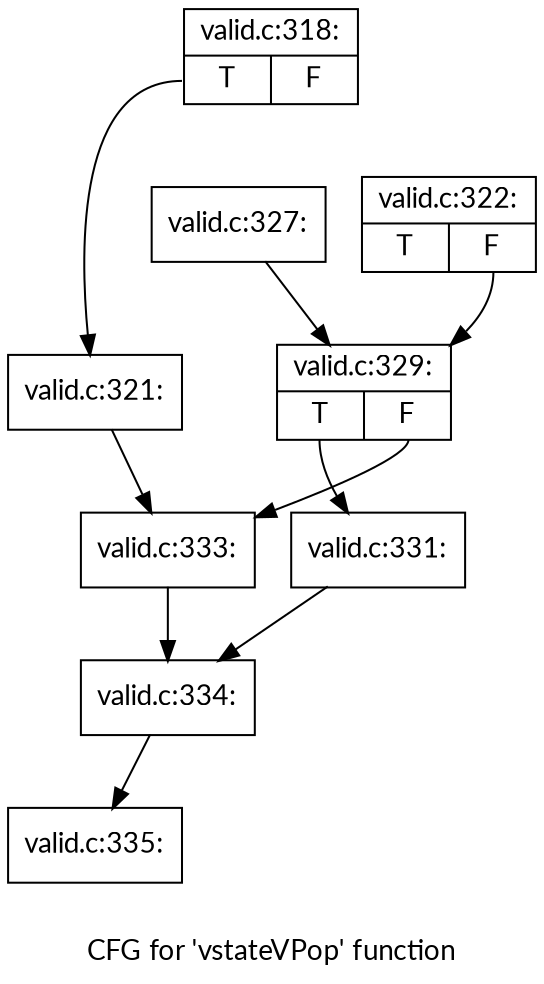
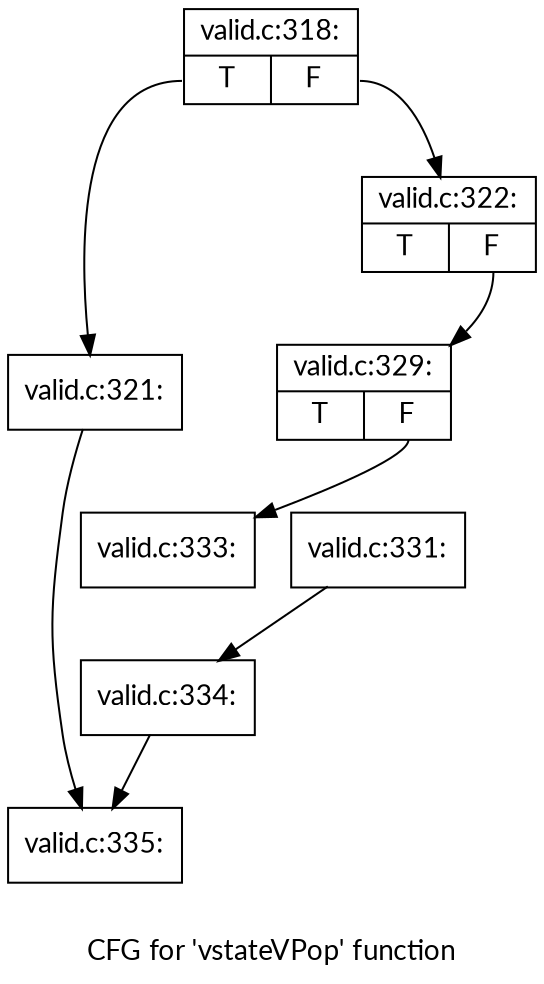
edge "valid.c:318:" -> "valid.c:322:": added
node "valid.c:327:": removed
edge "valid.c:321:" -> "valid.c:333:": now "valid.c:321:" -> "valid.c:335:"
edge "valid.c:329:" -> "valid.c:331:": removed
edge "valid.c:333:" -> "valid.c:334:": removed
